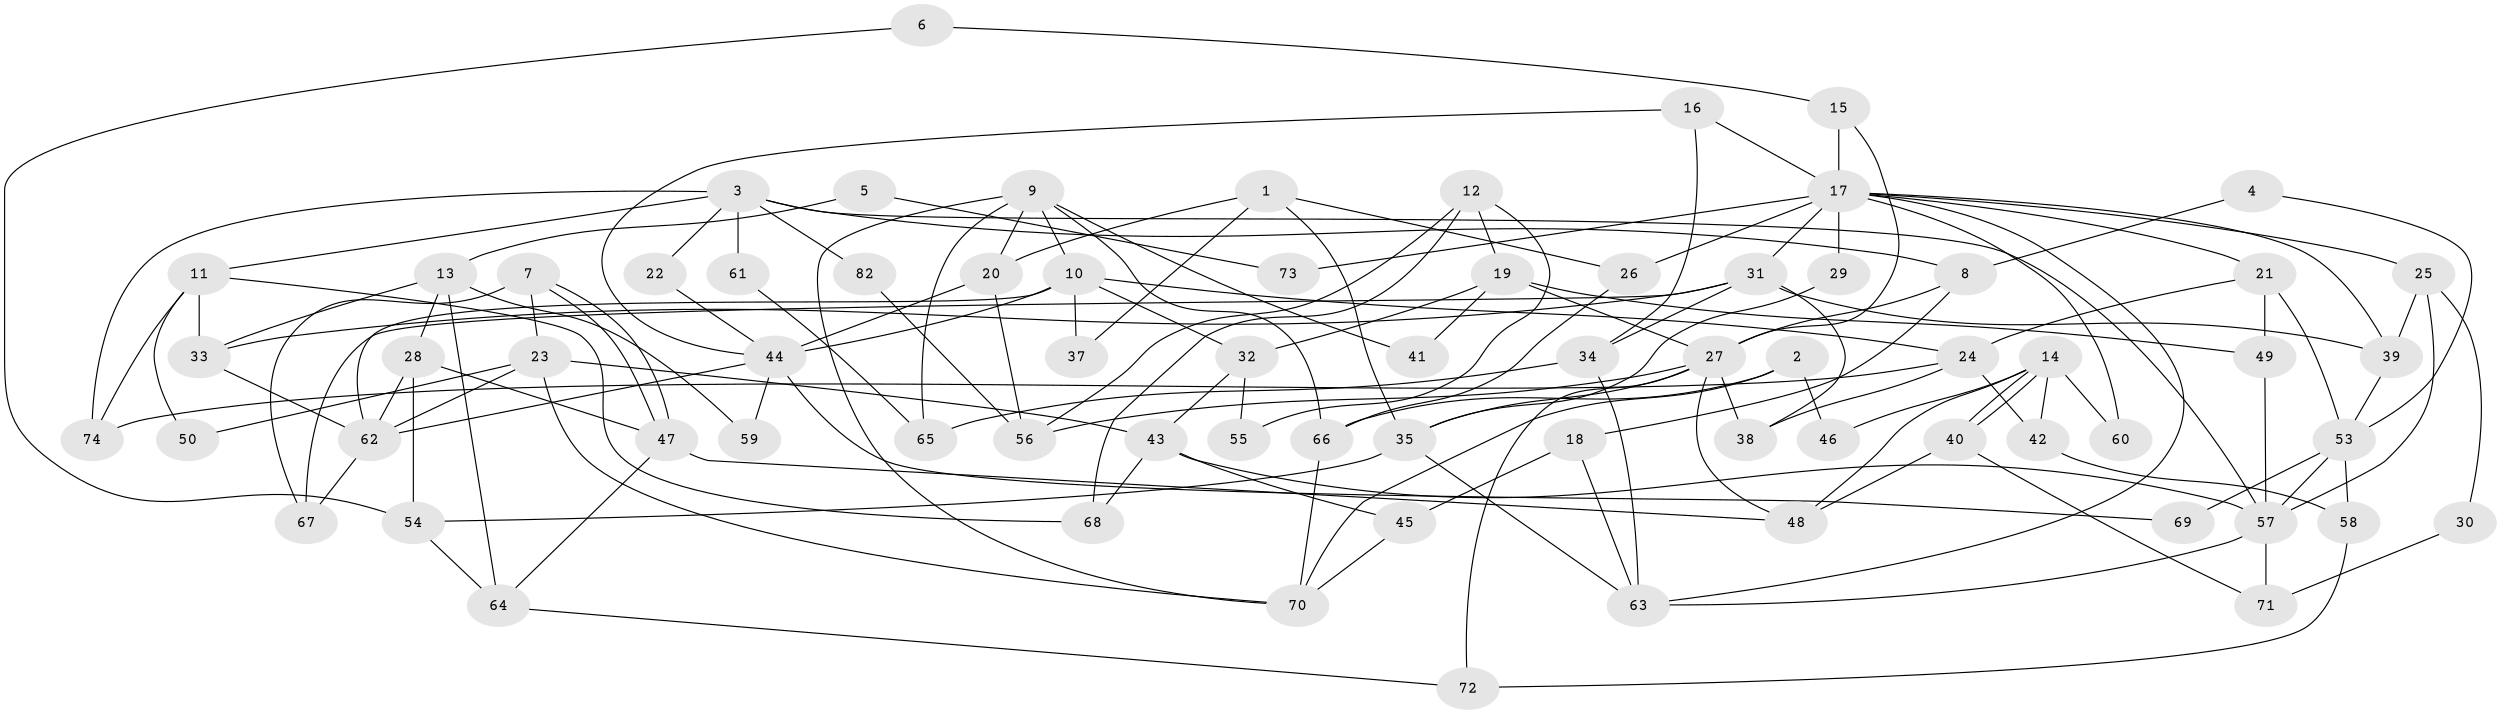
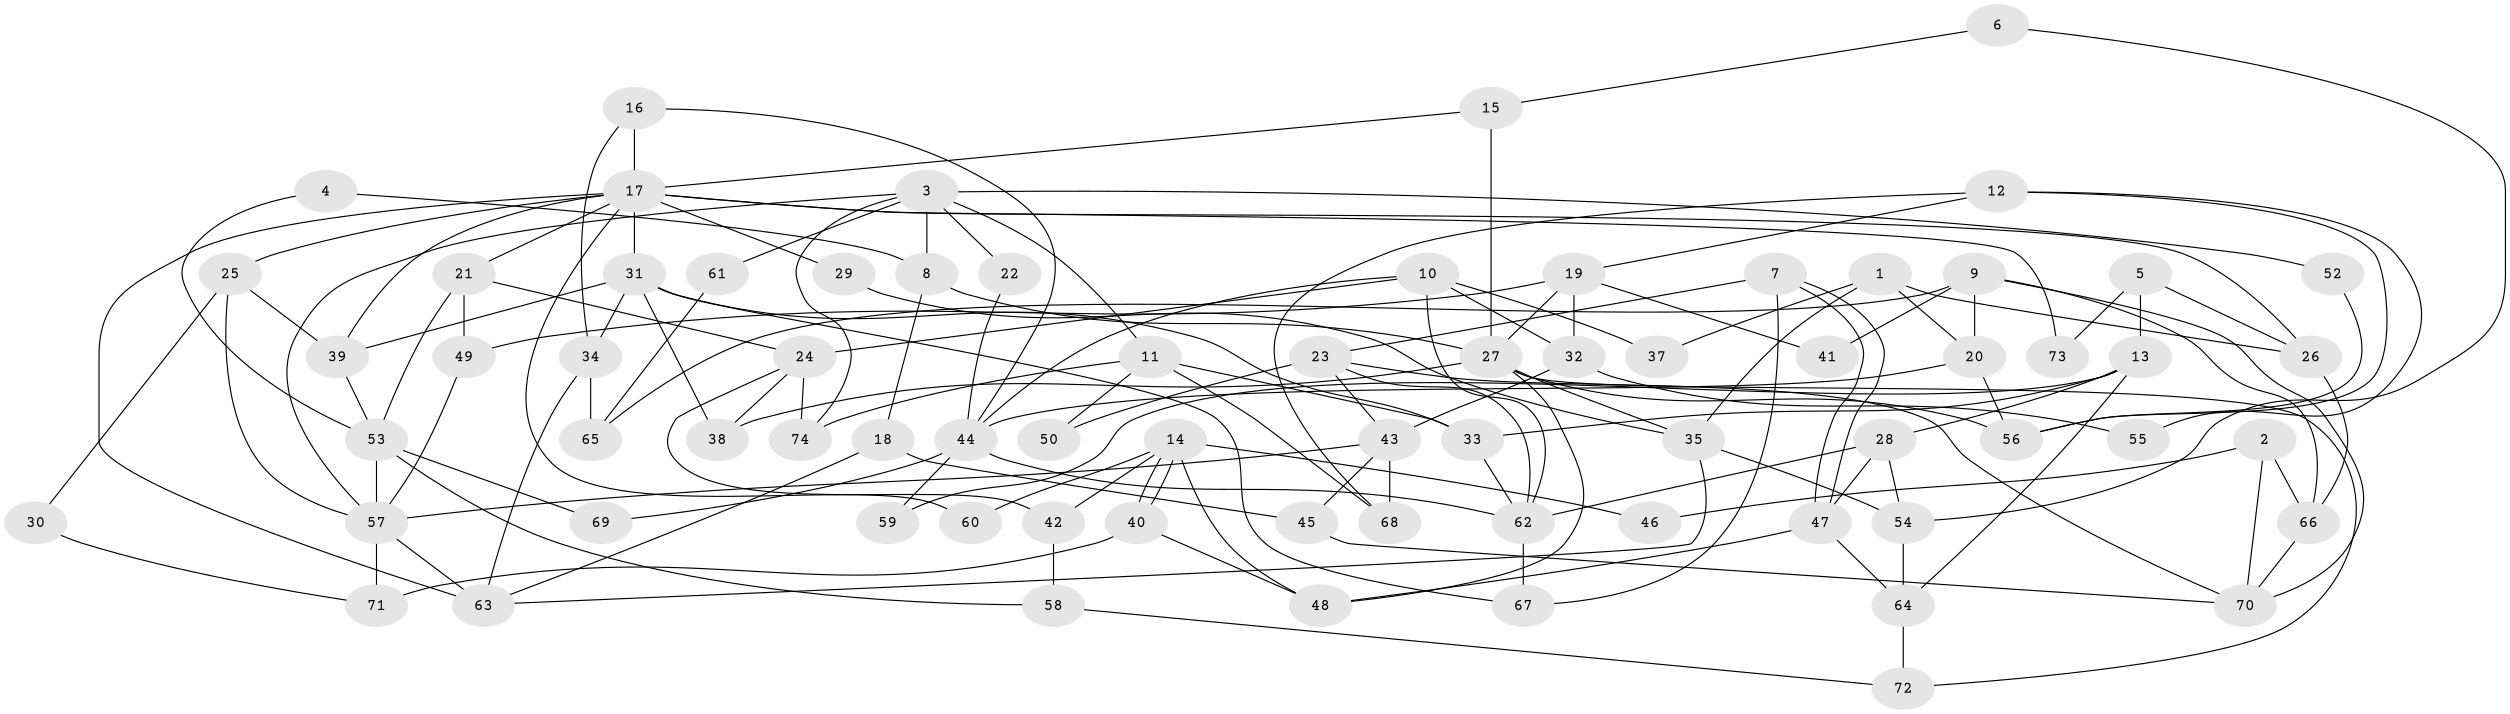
edge "9" -- "10": removed
node "82": label "82" -> "52"
edge "5" -- "26": added
